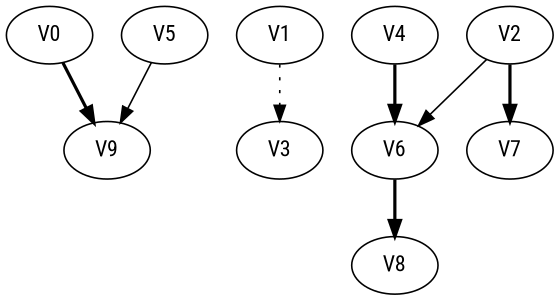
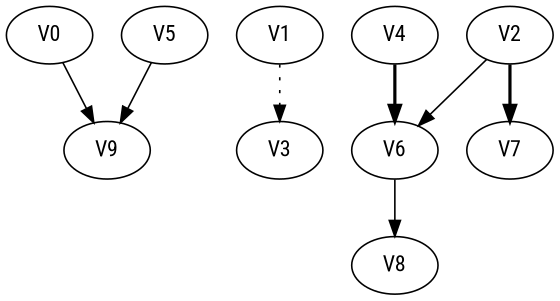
edge "V0" -> "V9": style bold -> solid
edge "V6" -> "V8": style bold -> solid
